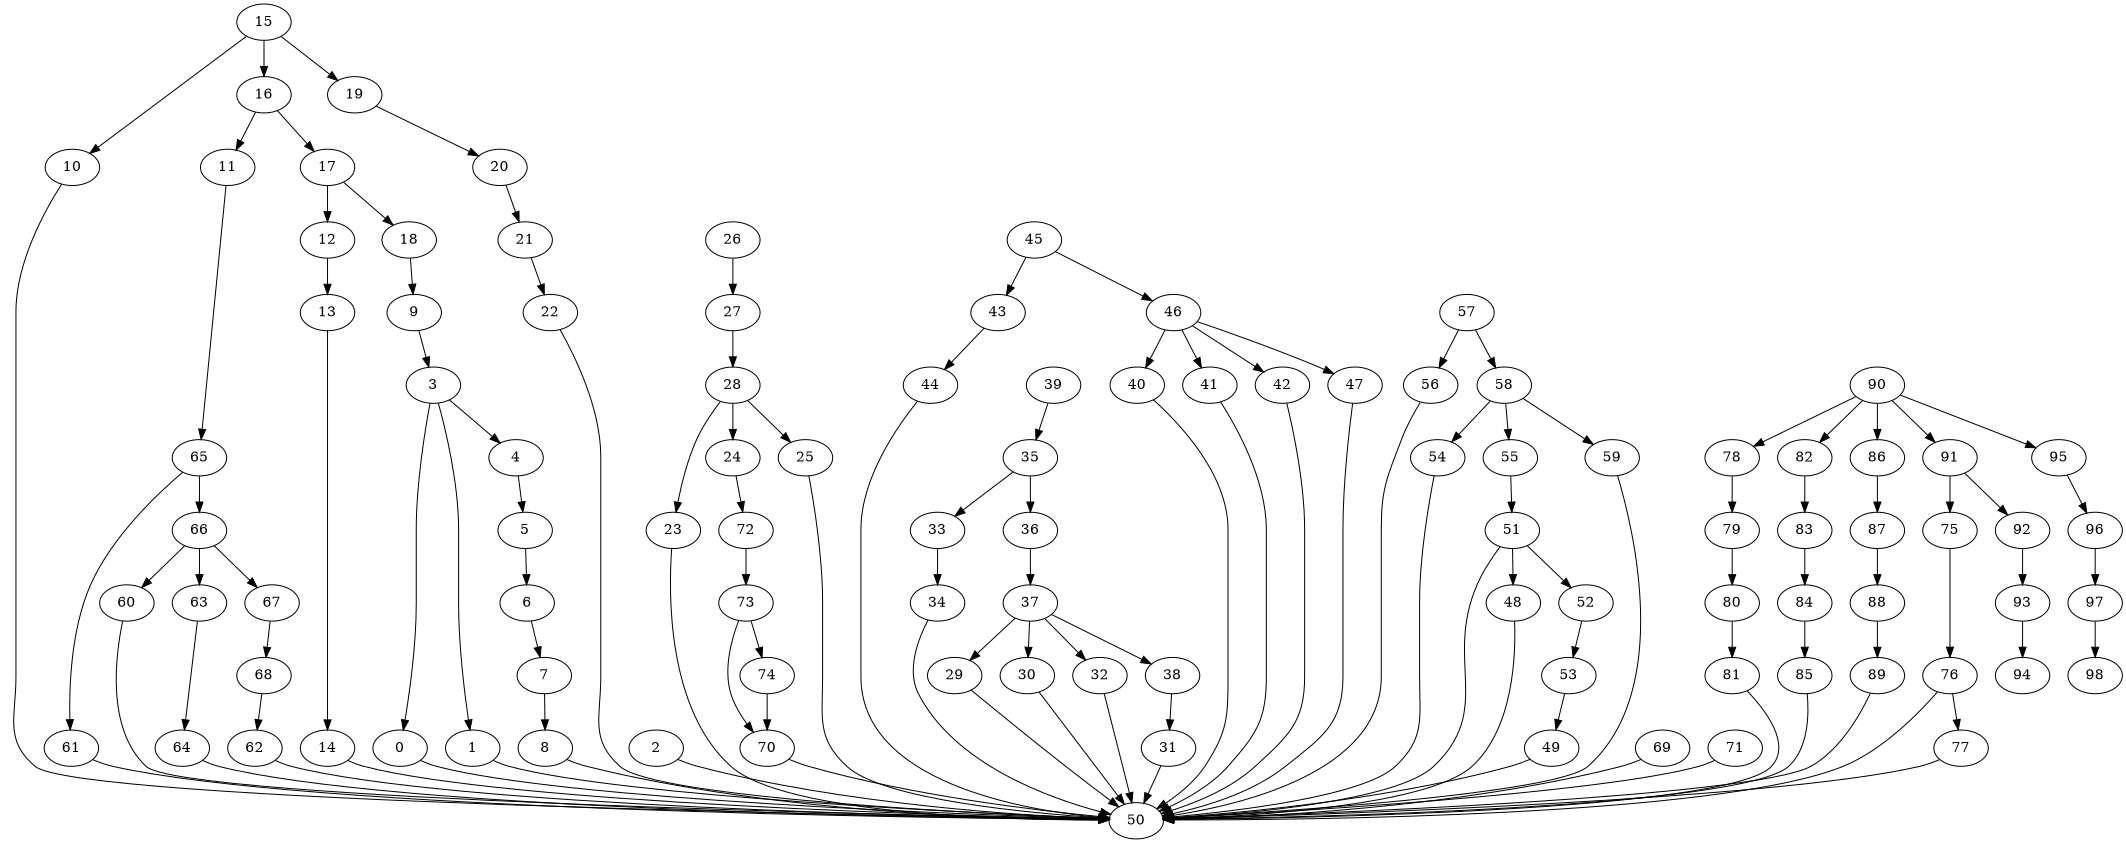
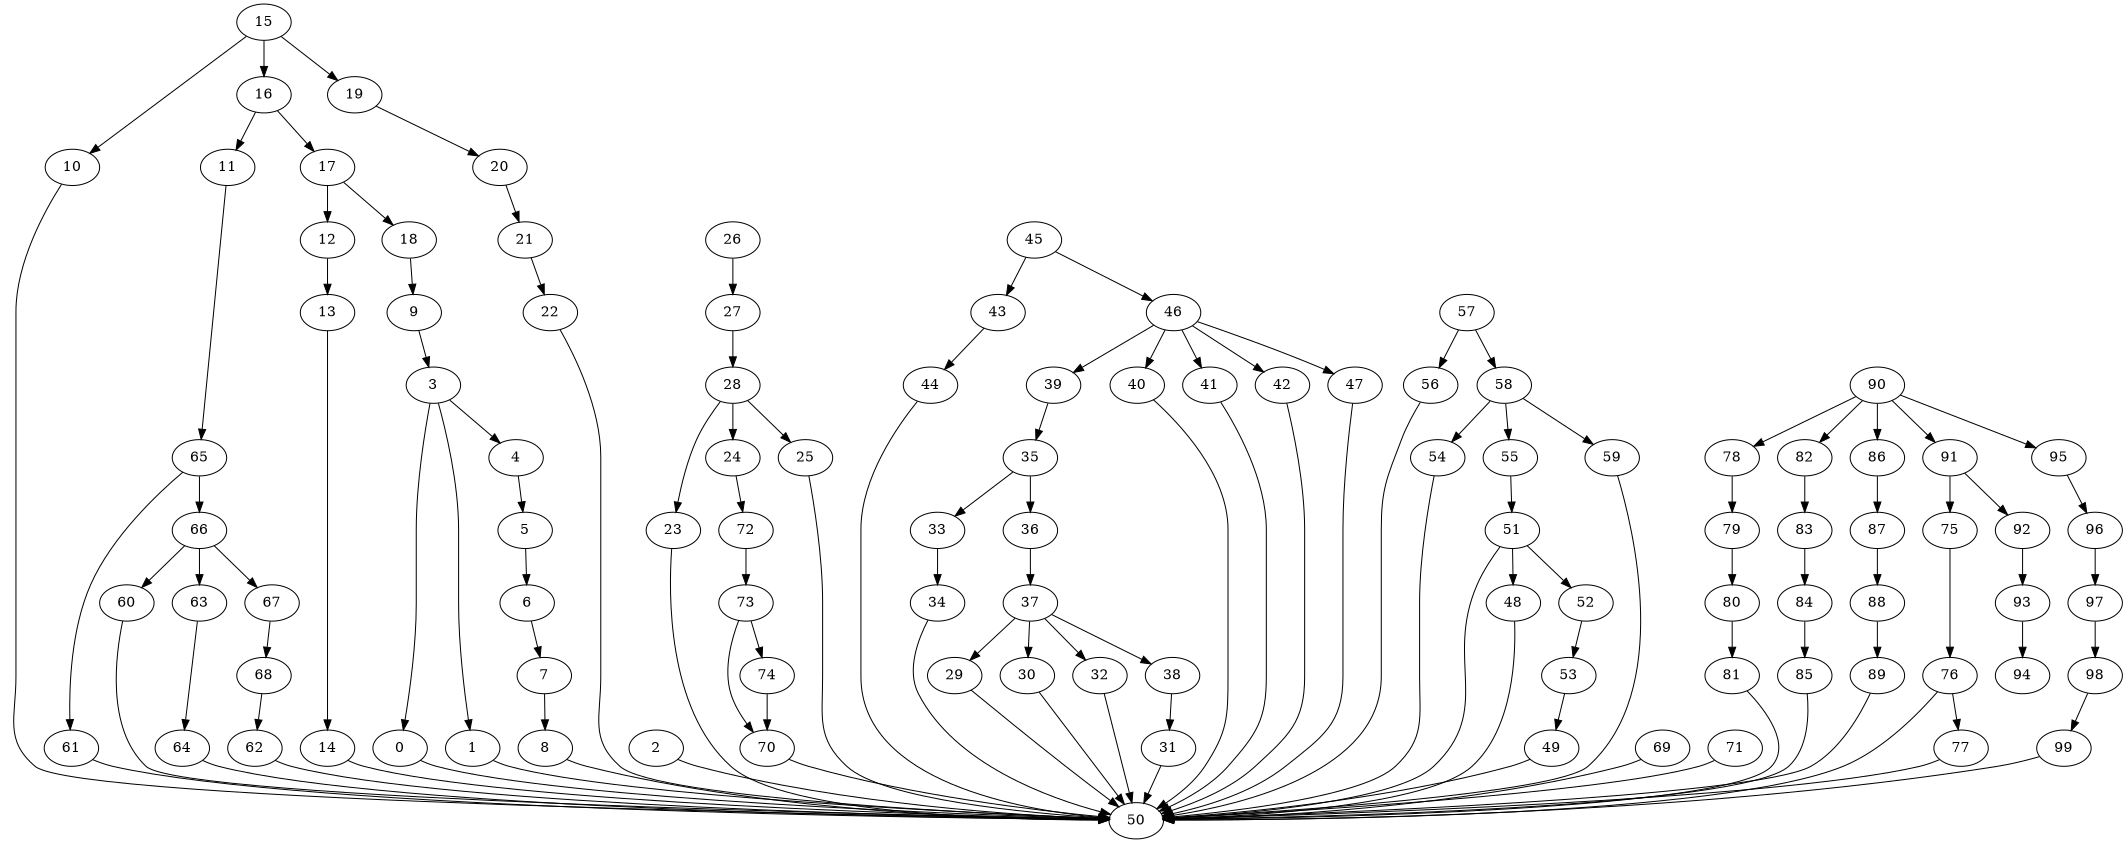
edge "46" -> "39": added
node "99": added
